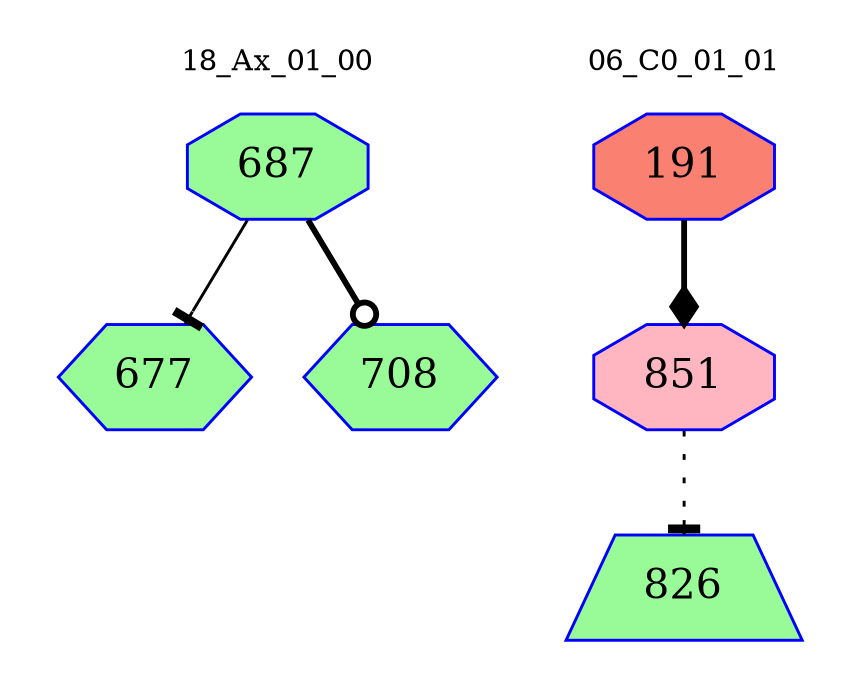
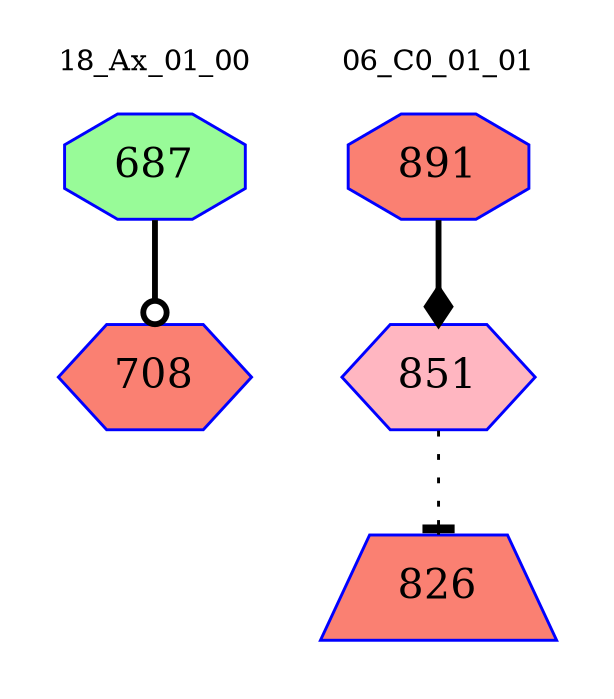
node "191": label "191" -> "891"
node "677": removed
node "708": fillcolor palegreen -> salmon
node "851": shape octagon -> hexagon
node "826": fillcolor palegreen -> salmon
